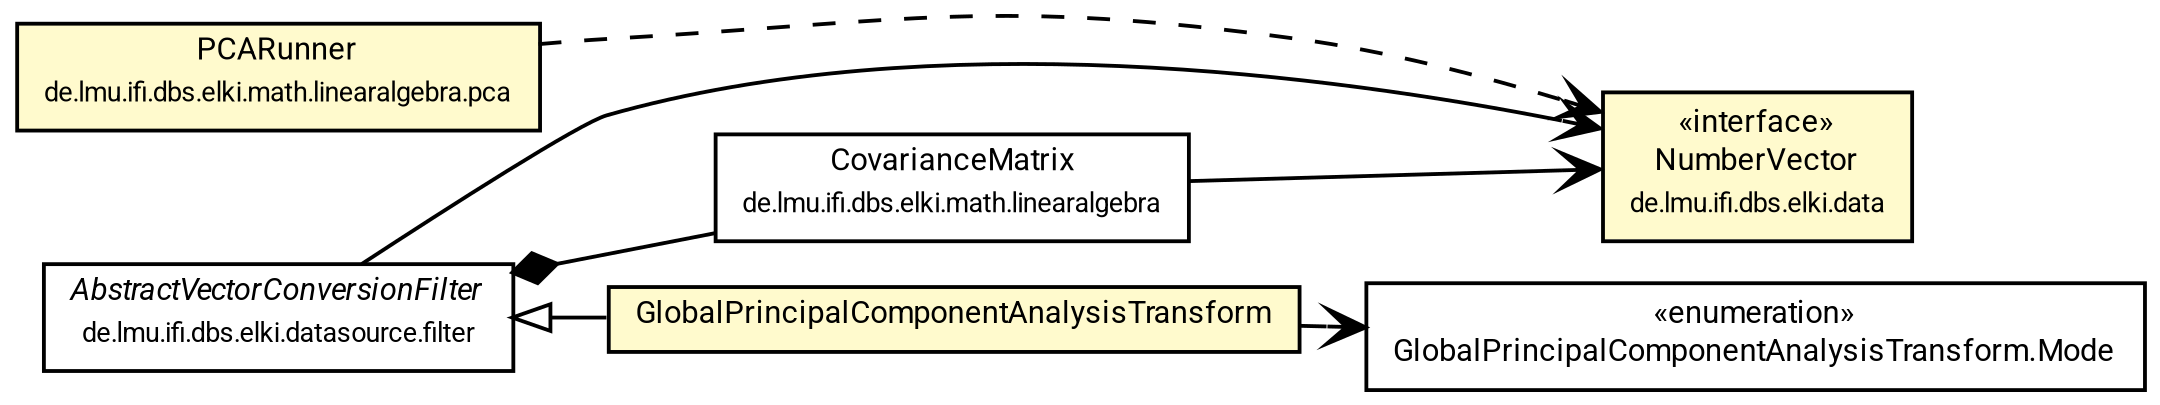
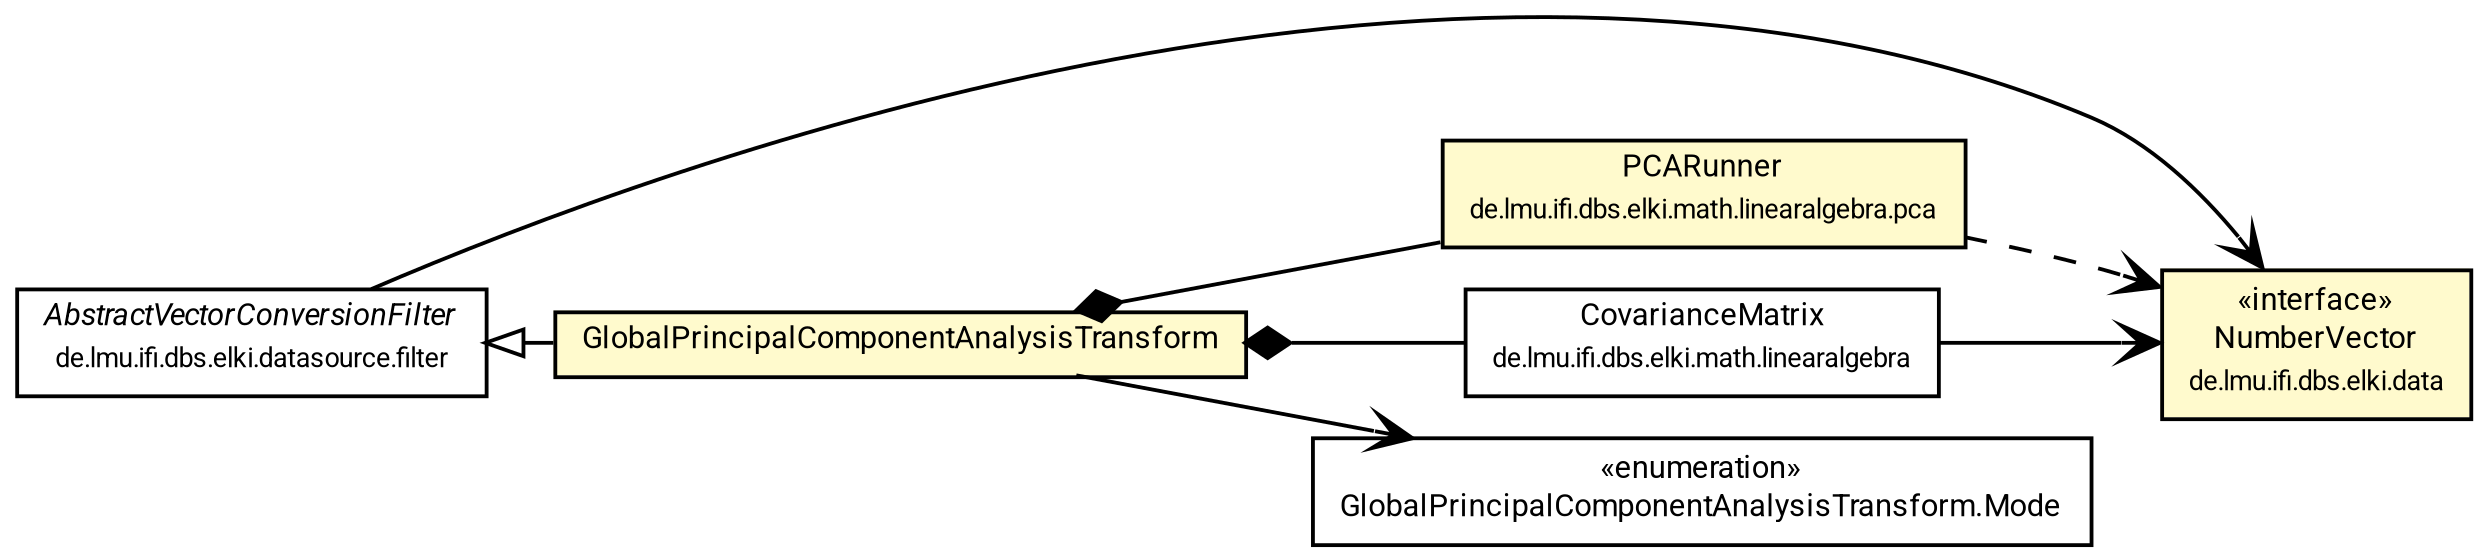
edge "CovarianceMatrix" -> "AbstractVectorConversionFilter": now "CovarianceMatrix" -> "GlobalPrincipalComponentAnalysisTransform"
edge "PCARunner" -> "GlobalPrincipalComponentAnalysisTransform": added
